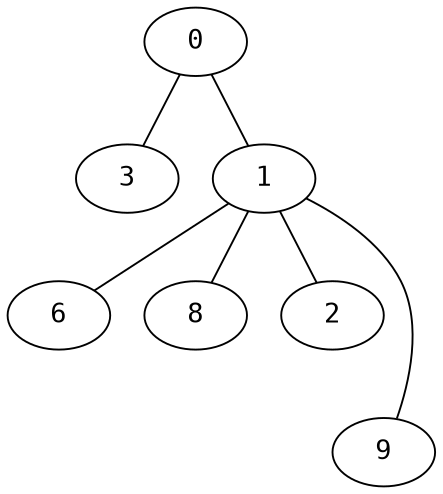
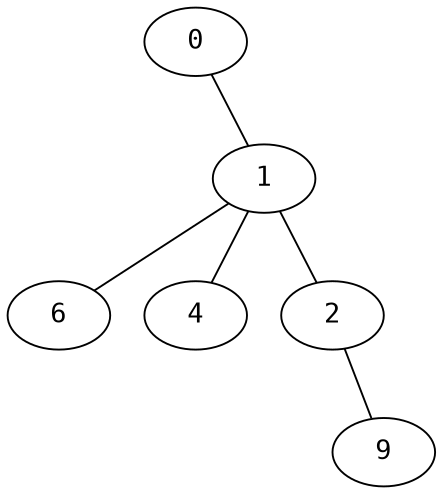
node "3": removed
edge "1" -- "9": now "2" -- "9"
node "8": label "8" -> "4"
